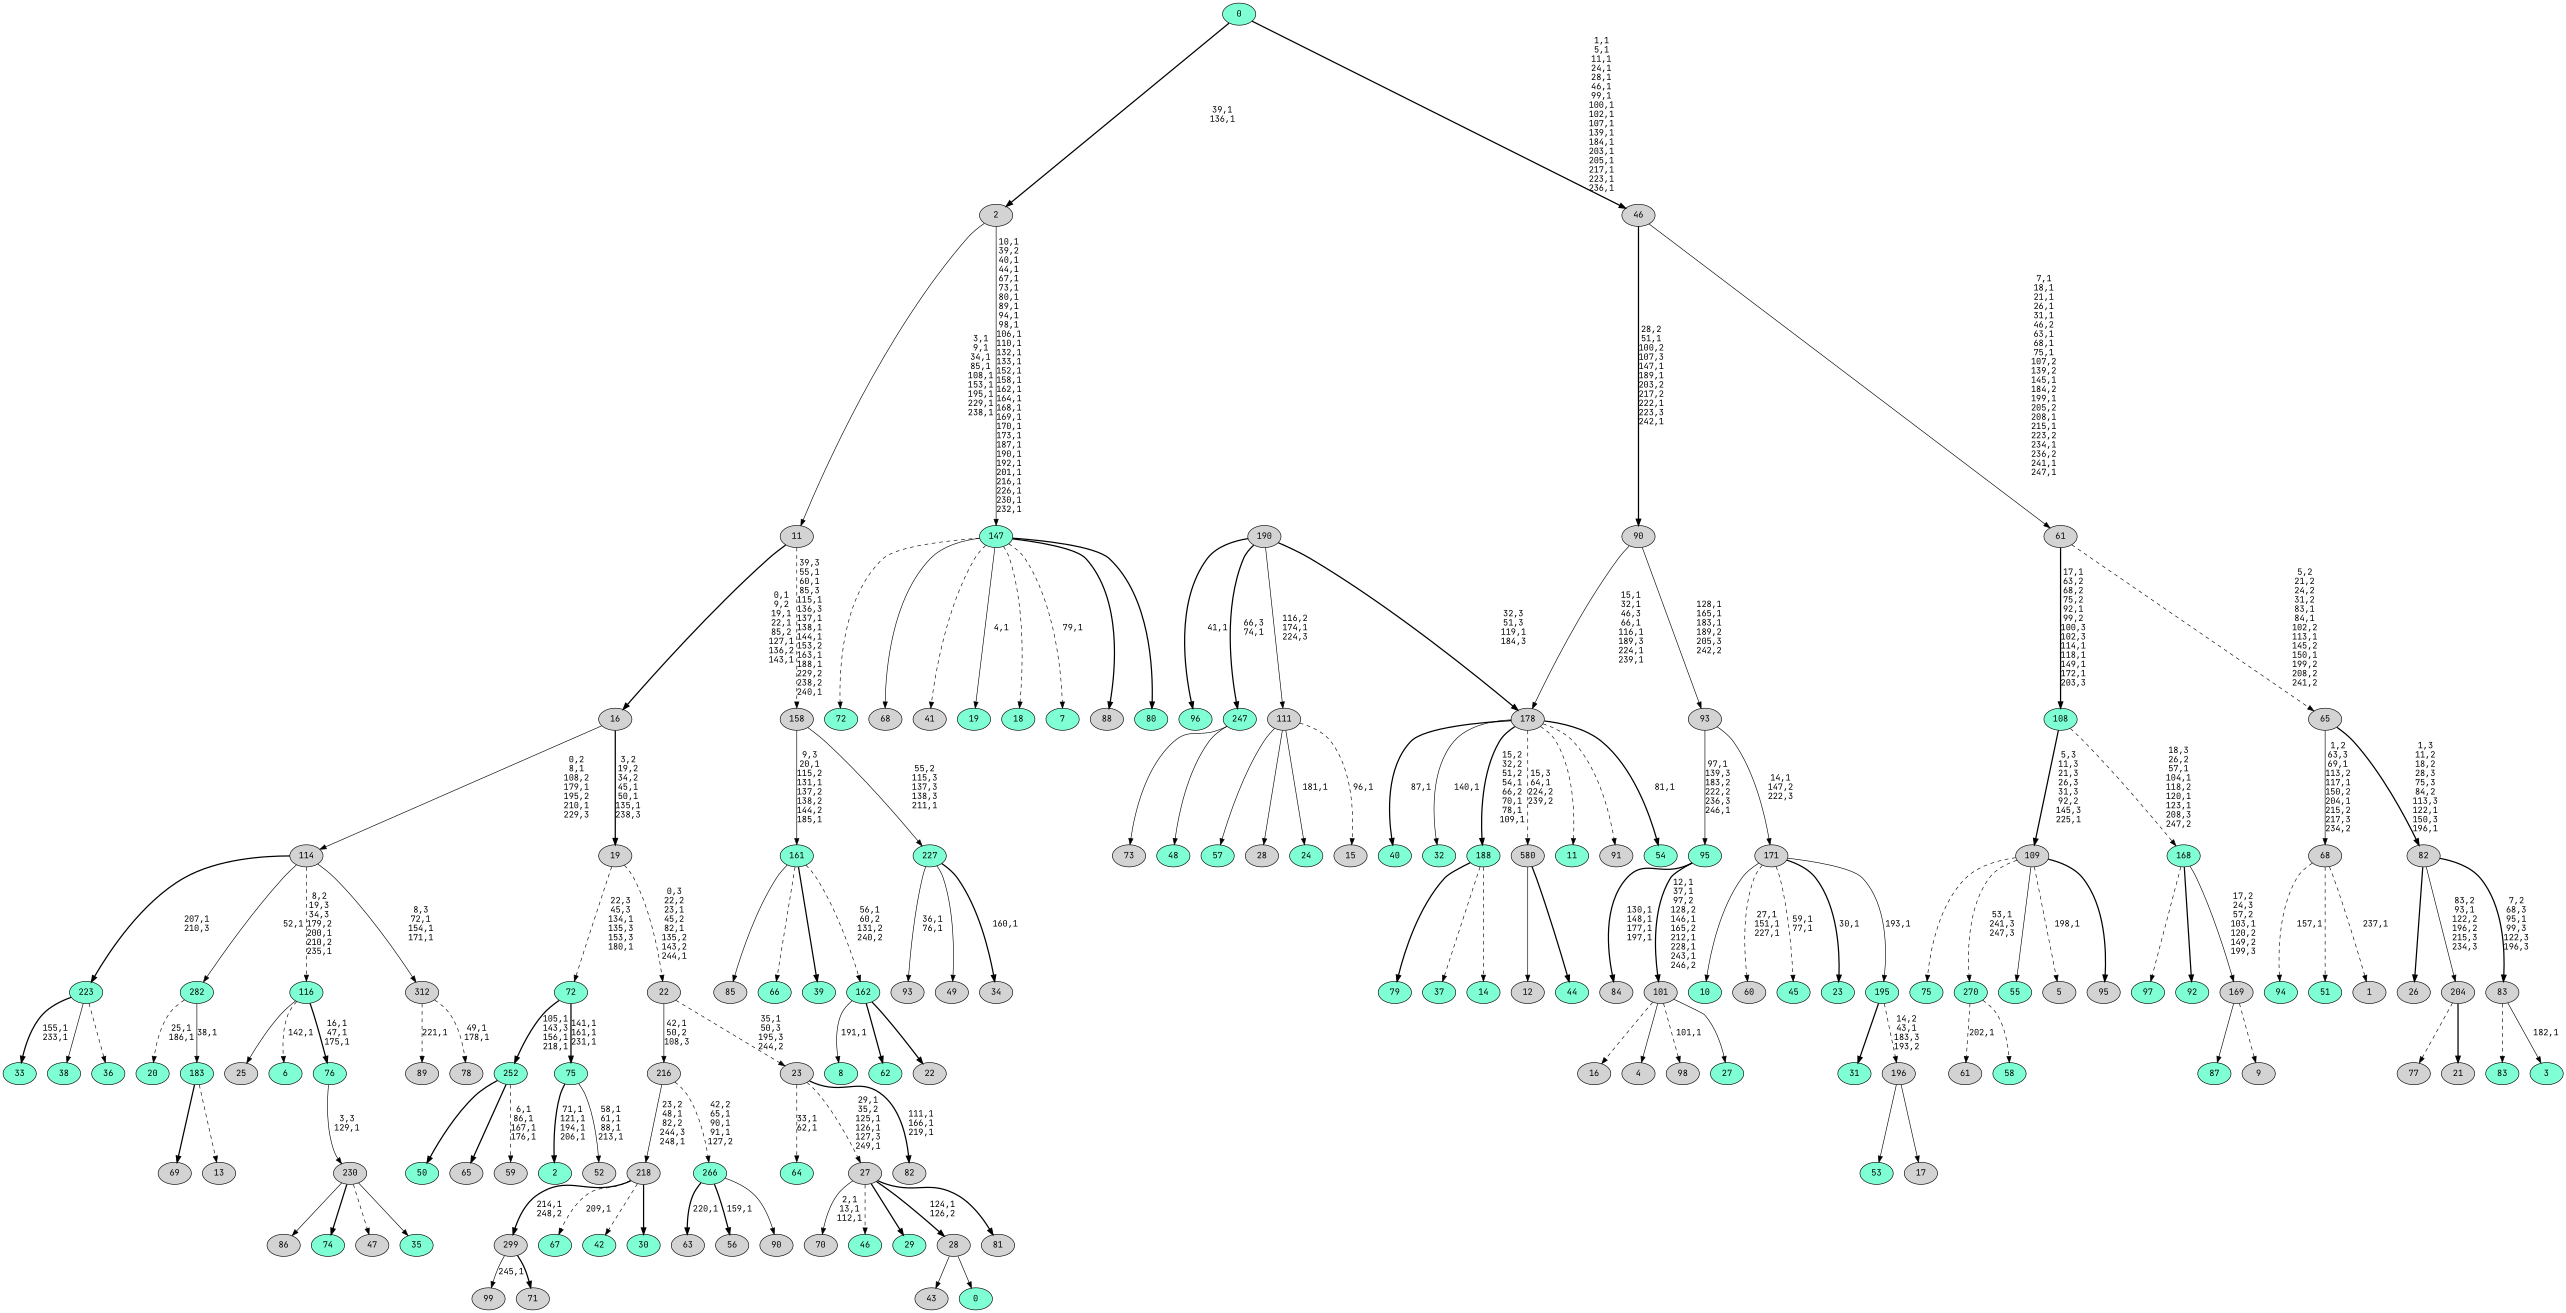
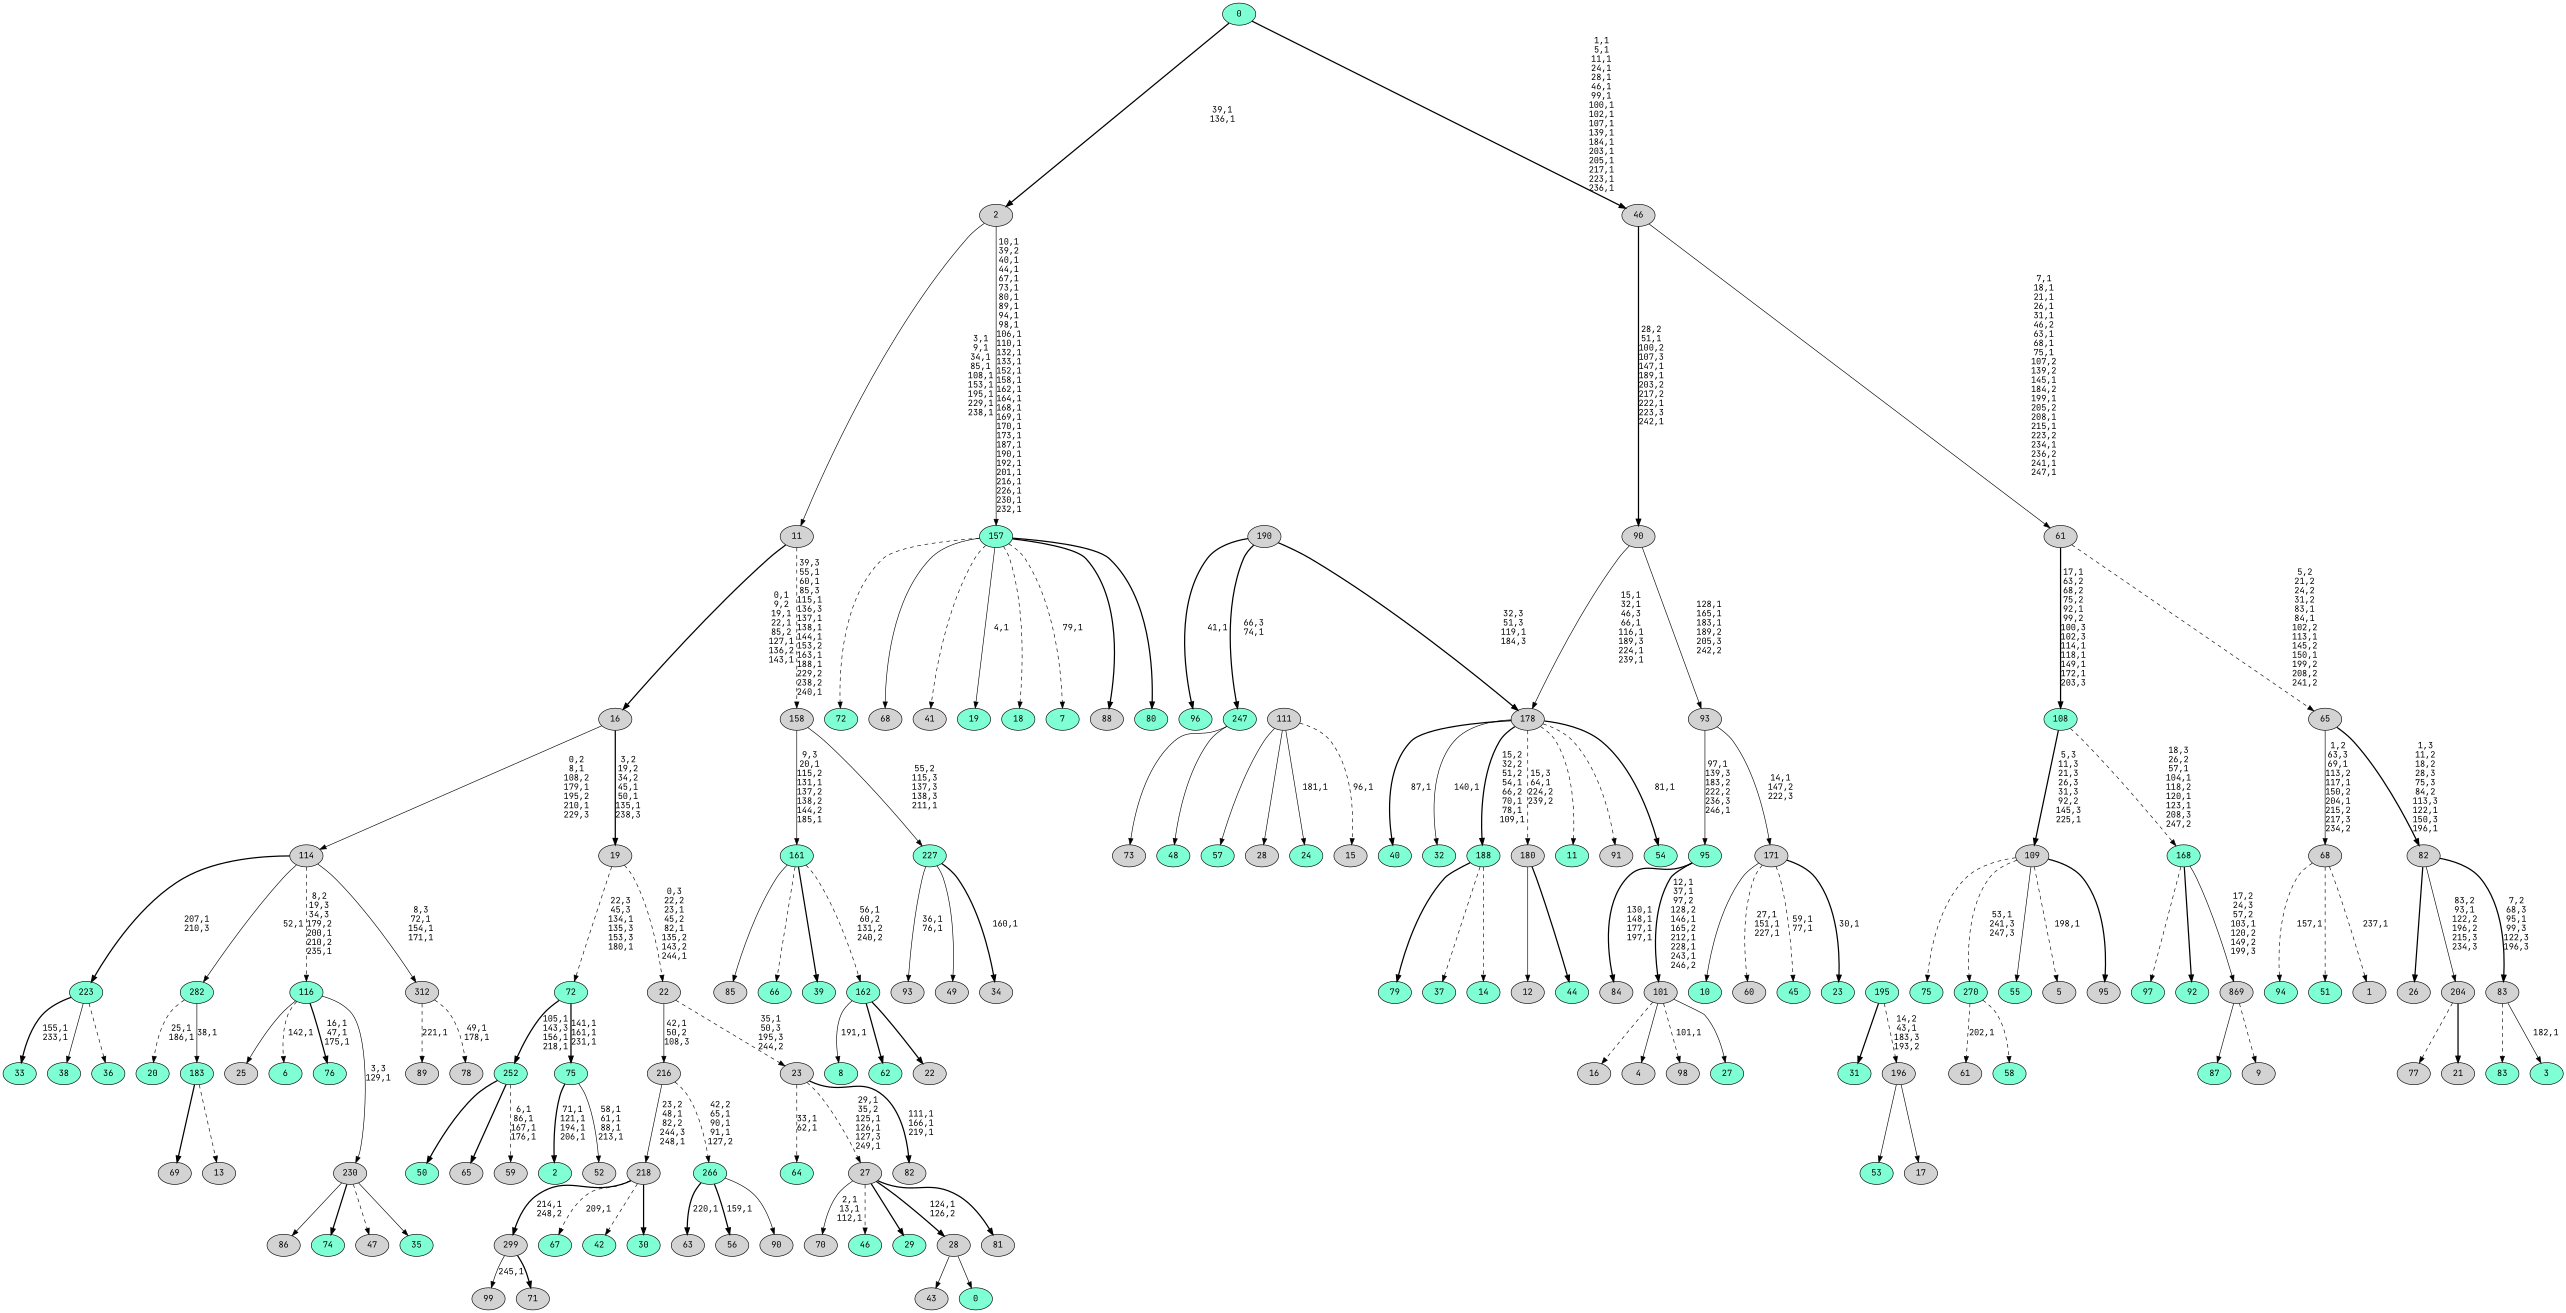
node "147": label "147" -> "157"
edge "190" -> "111": removed, label "116,2 174,1 224,3"
node "580": label "580" -> "180"
edge "171" -> "195": removed, label "193,1"
node "169": label "169" -> "869"
edge "76" -> "230": now "116" -> "230"
